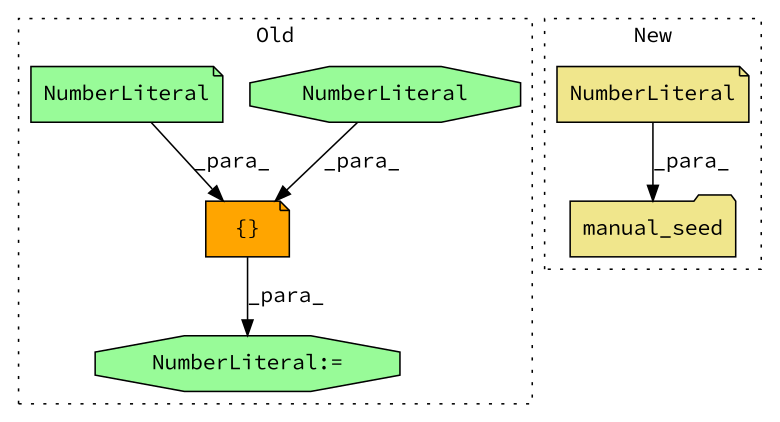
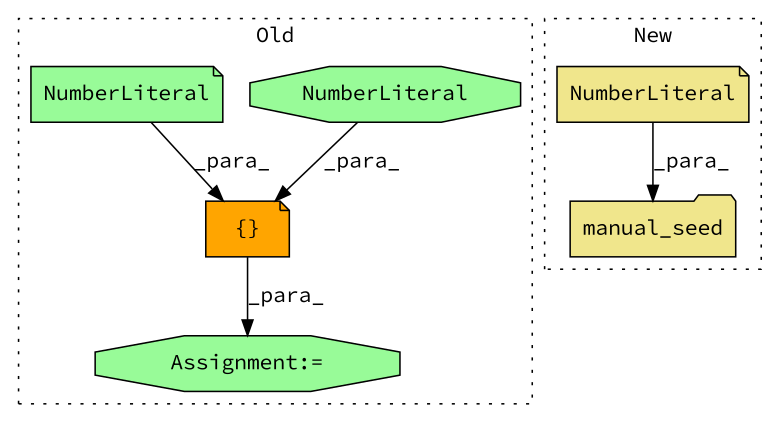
node "NumberLiteral:=": label "NumberLiteral:=" -> "Assignment:="
